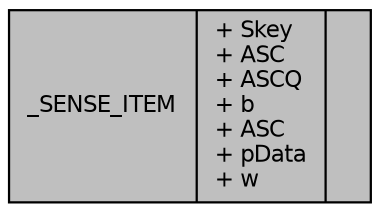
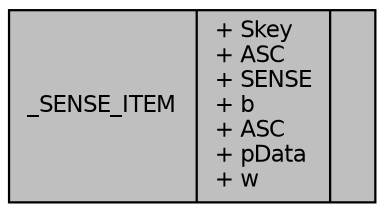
node "_SENSE_ITEM": text "+ ASCQ" -> "+ SENSE"
